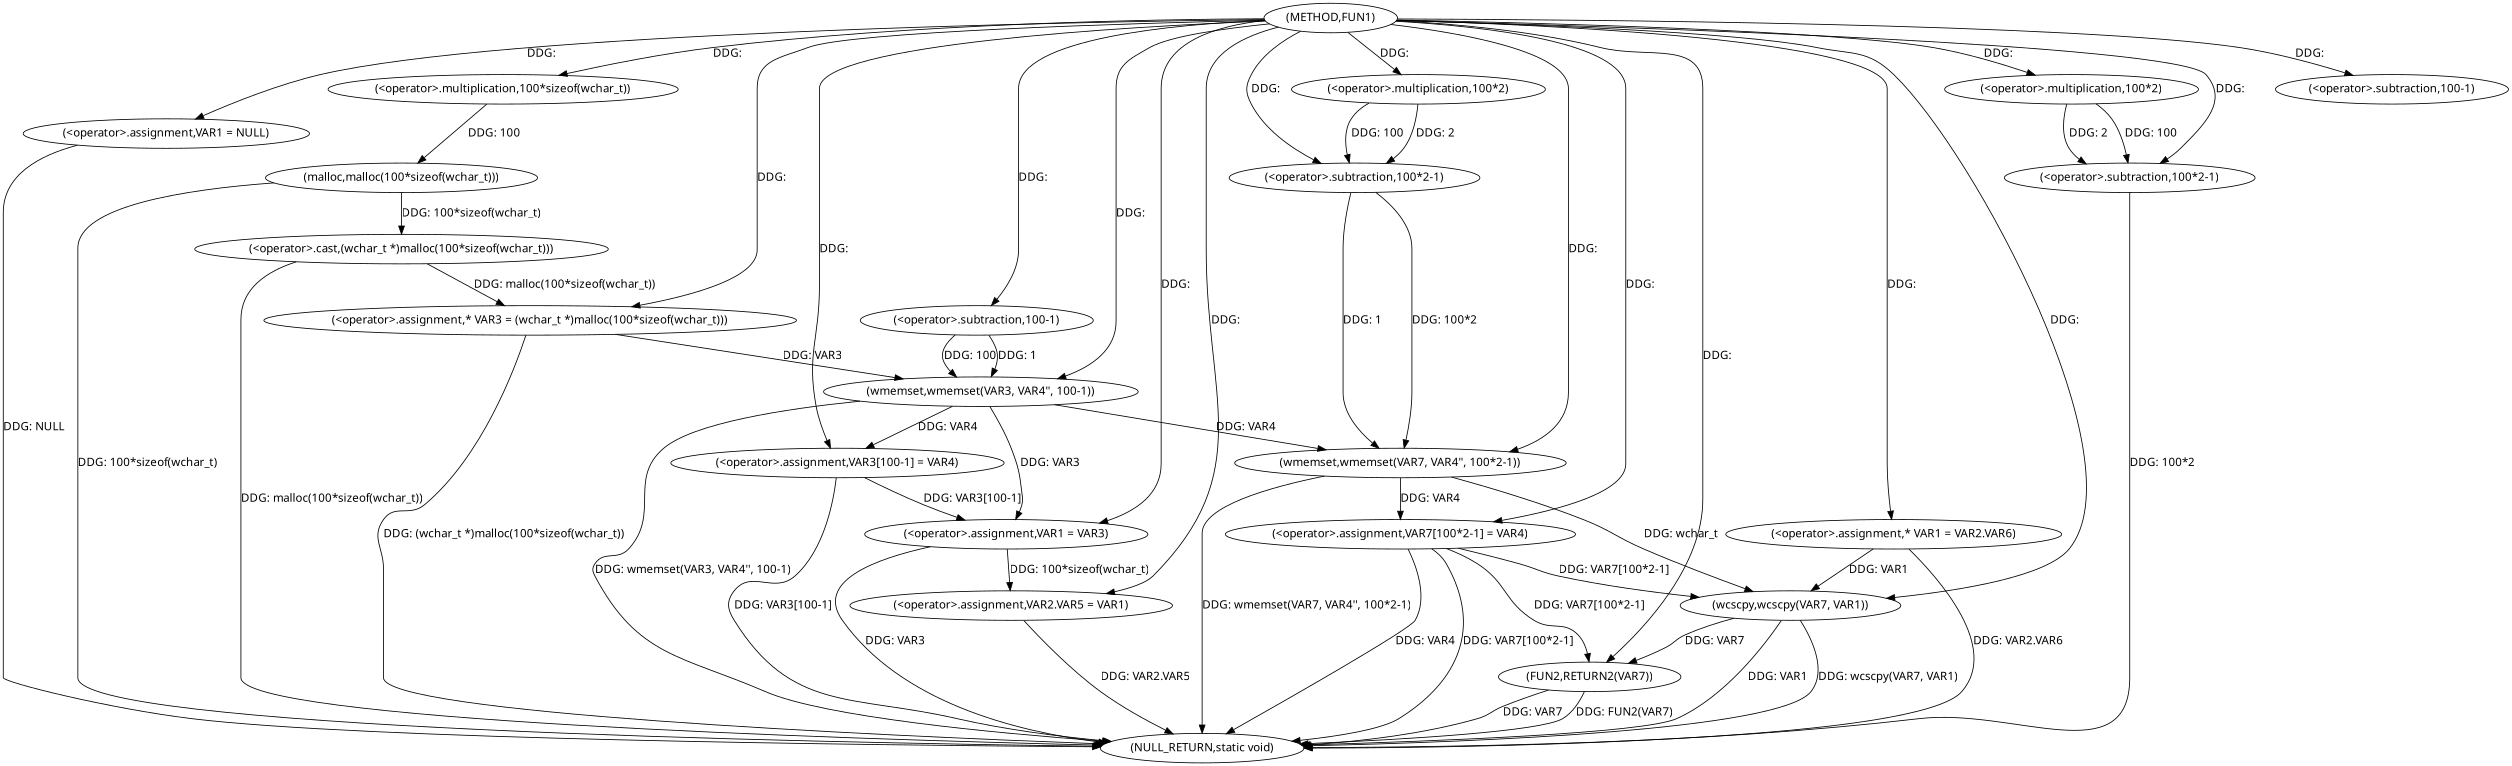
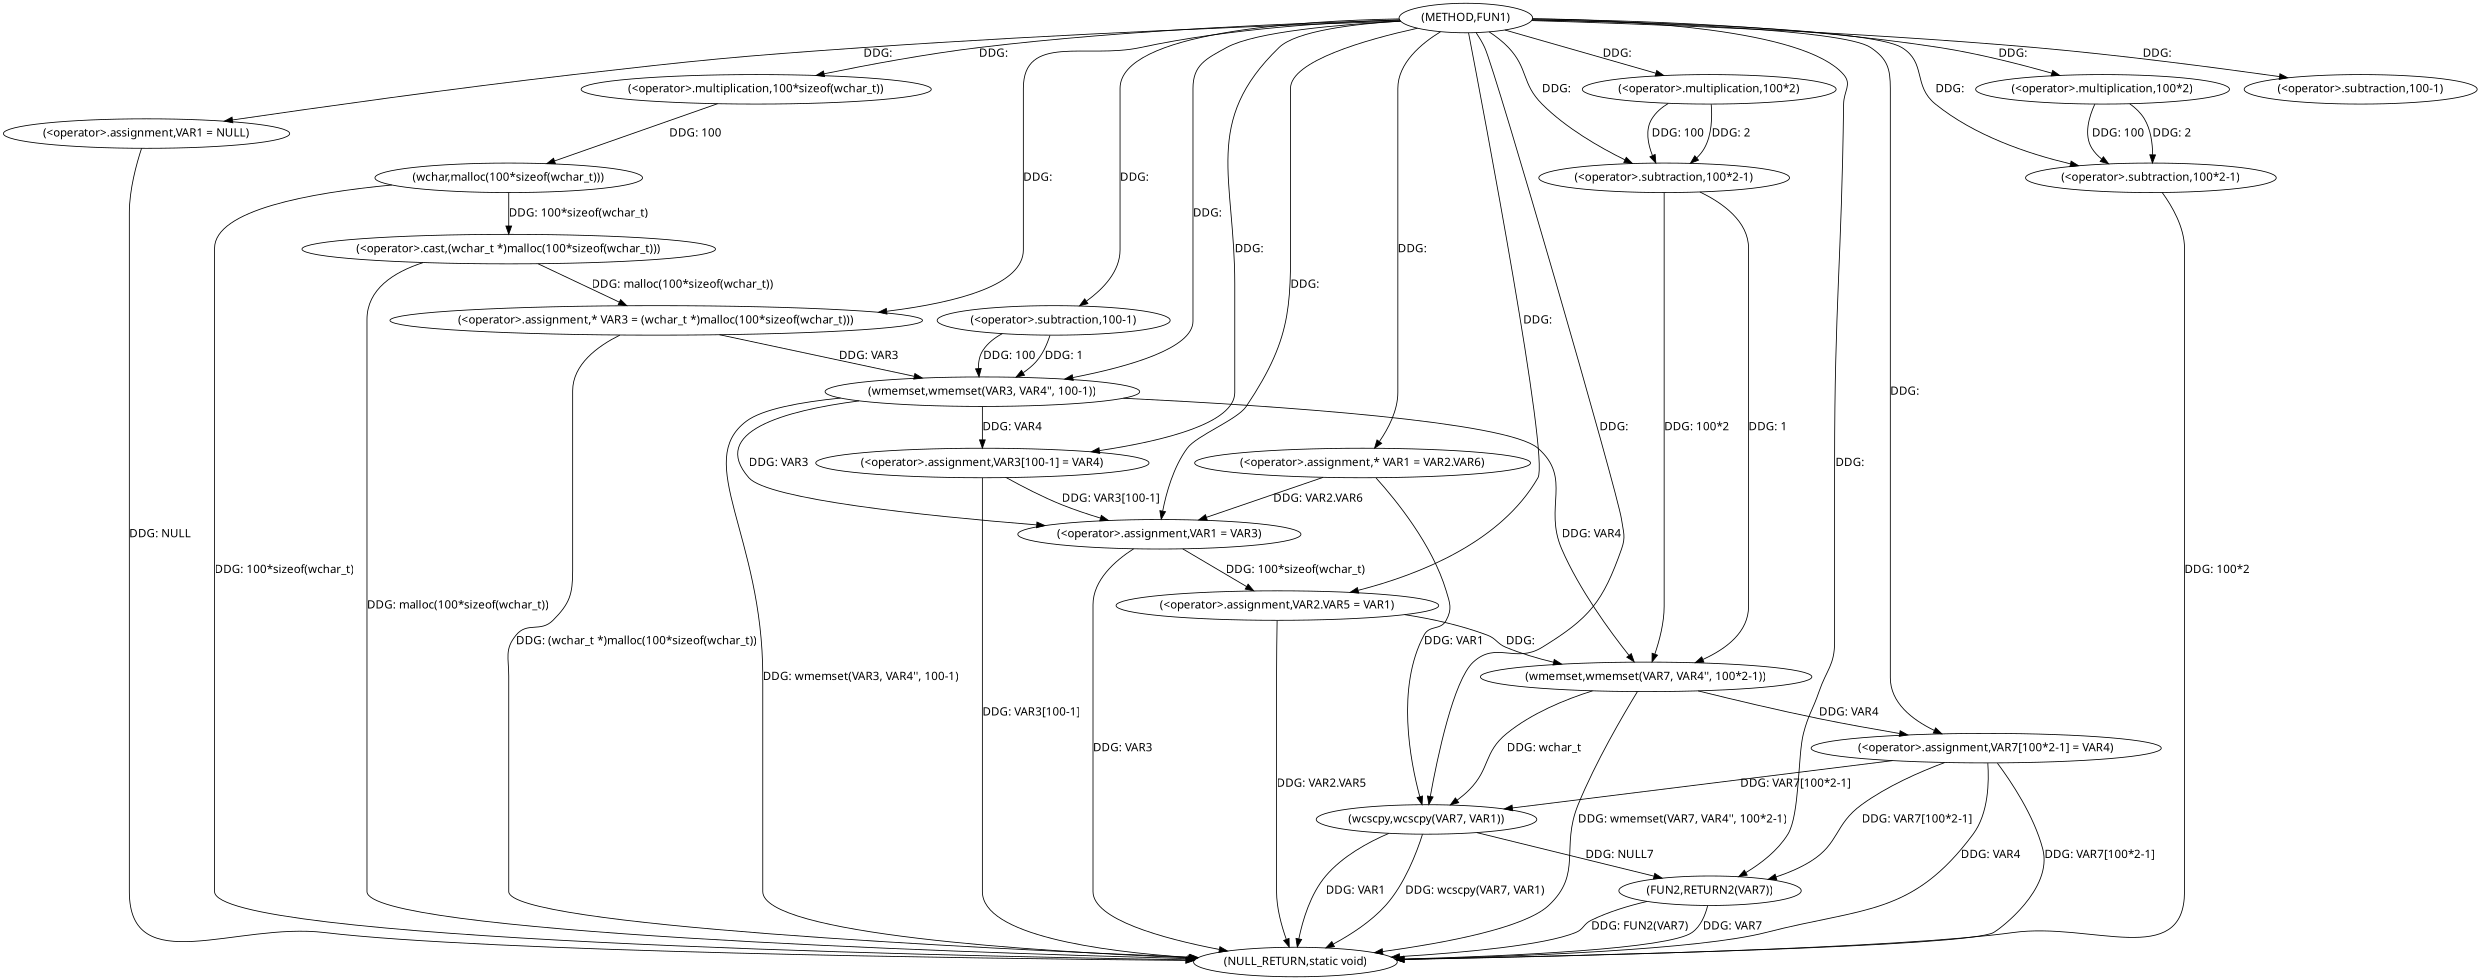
node "(malloc,malloc(100*sizeof(wchar_t)))": label "(malloc,malloc(100*sizeof(wchar_t)))" -> "(wchar,malloc(100*sizeof(wchar_t)))"
edge "(METHOD,FUN1)" -> "(wmemset,wmemset(VAR7, VAR4'', 100*2-1))": now "(<operator>.assignment,VAR2.VAR5 = VAR1)" -> "(wmemset,wmemset(VAR7, VAR4'', 100*2-1))"
edge "(wcscpy,wcscpy(VAR7, VAR1))" -> "(FUN2,RETURN2(VAR7))": label "DDG: VAR7" -> "DDG: NULL7"
edge "(<operator>.assignment,* VAR1 = VAR2.VAR6)" -> "(NULL_RETURN,static void)": now "(<operator>.assignment,* VAR1 = VAR2.VAR6)" -> "(<operator>.assignment,VAR1 = VAR3)"
